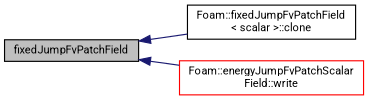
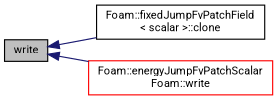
node "fixedJumpFvPatchField": label "fixedJumpFvPatchField" -> "write"
node "Foam::energyJumpFvPatchScalar Field::write": label "Foam::energyJumpFvPatchScalar Field::write" -> "Foam::energyJumpFvPatchScalar Foam::write"
